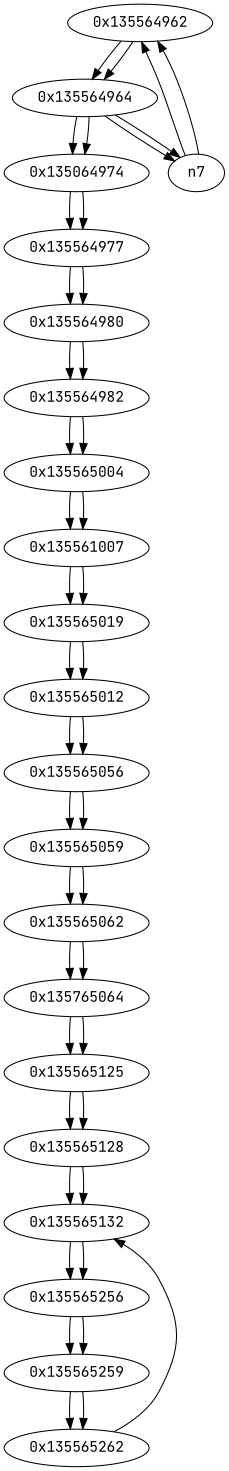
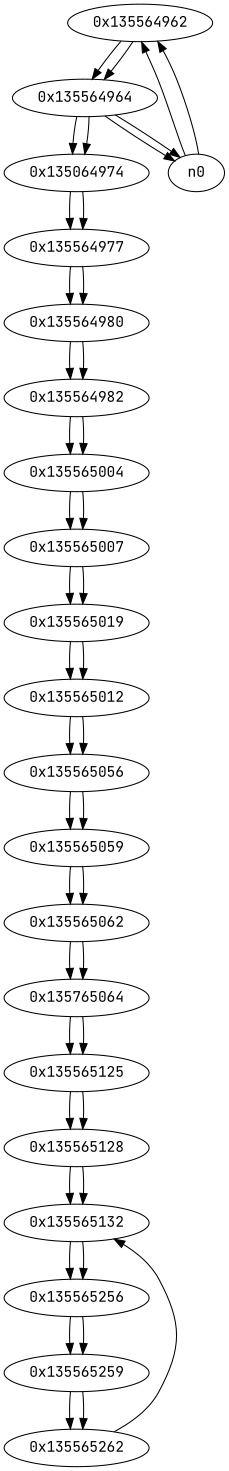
node "n7": label "n7" -> "n0"
node "0x135561007": label "0x135561007" -> "0x135565007"
